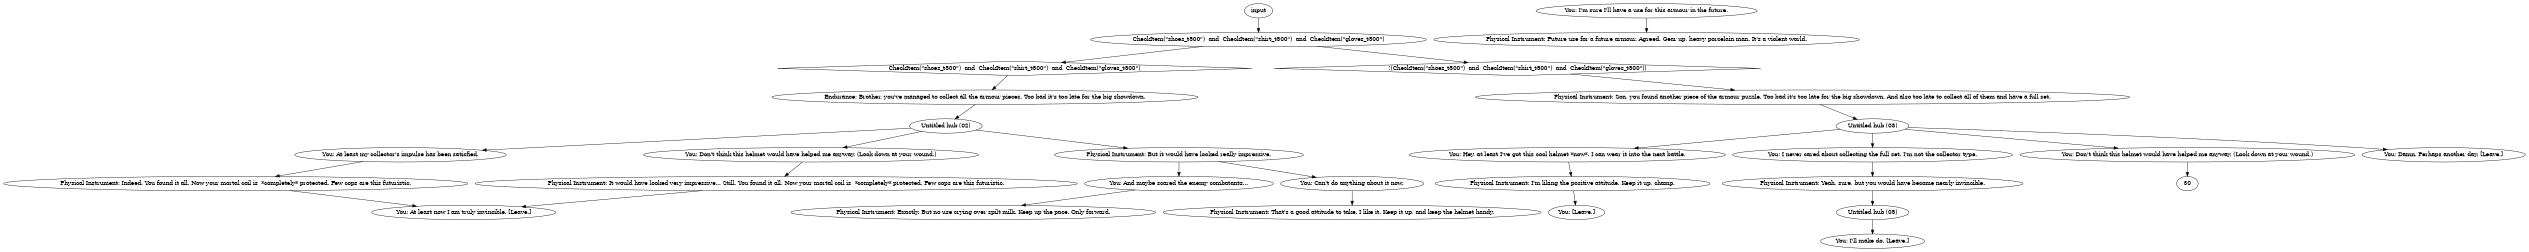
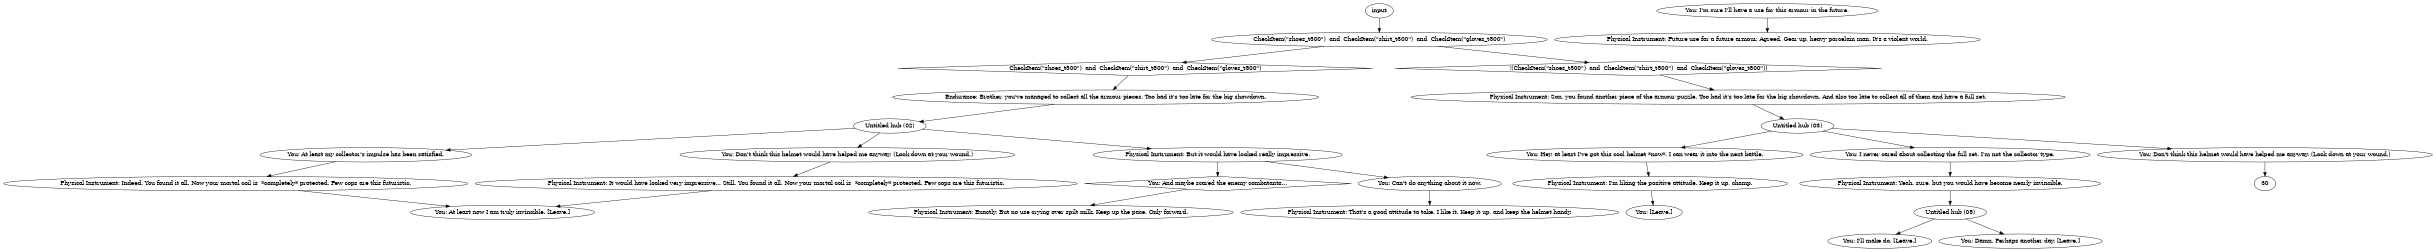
edge "Untitled hub (03)" -> "You: Damn. Perhaps another day. [Leave.]": now "Untitled hub (05)" -> "You: Damn. Perhaps another day. [Leave.]"
node "You: And maybe scared the enemy combatants...": shape ellipse -> diamond
